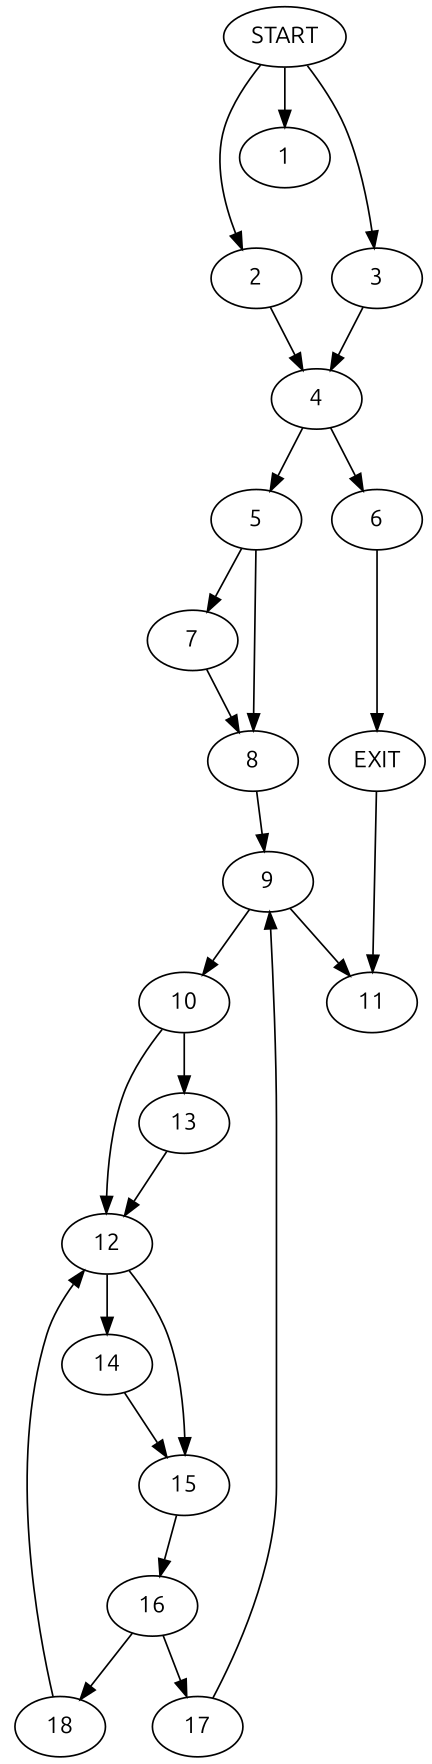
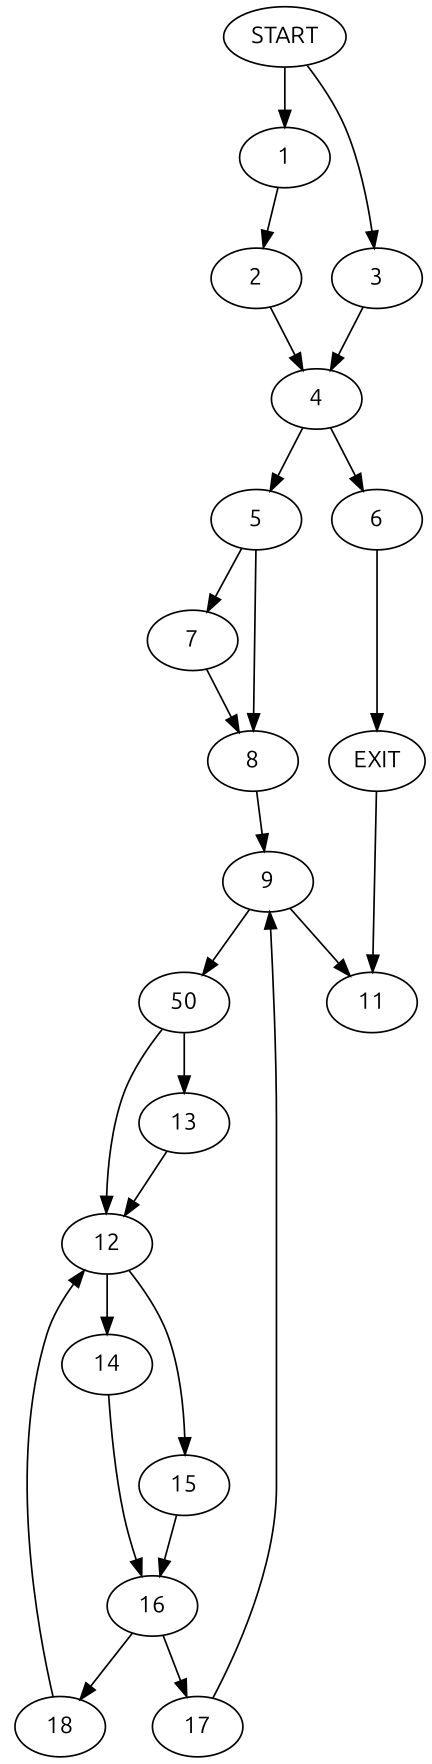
edge "START" -> "2": now "1" -> "2"
node "10": label "10" -> "50"
edge "14" -> "15": now "14" -> "16"
